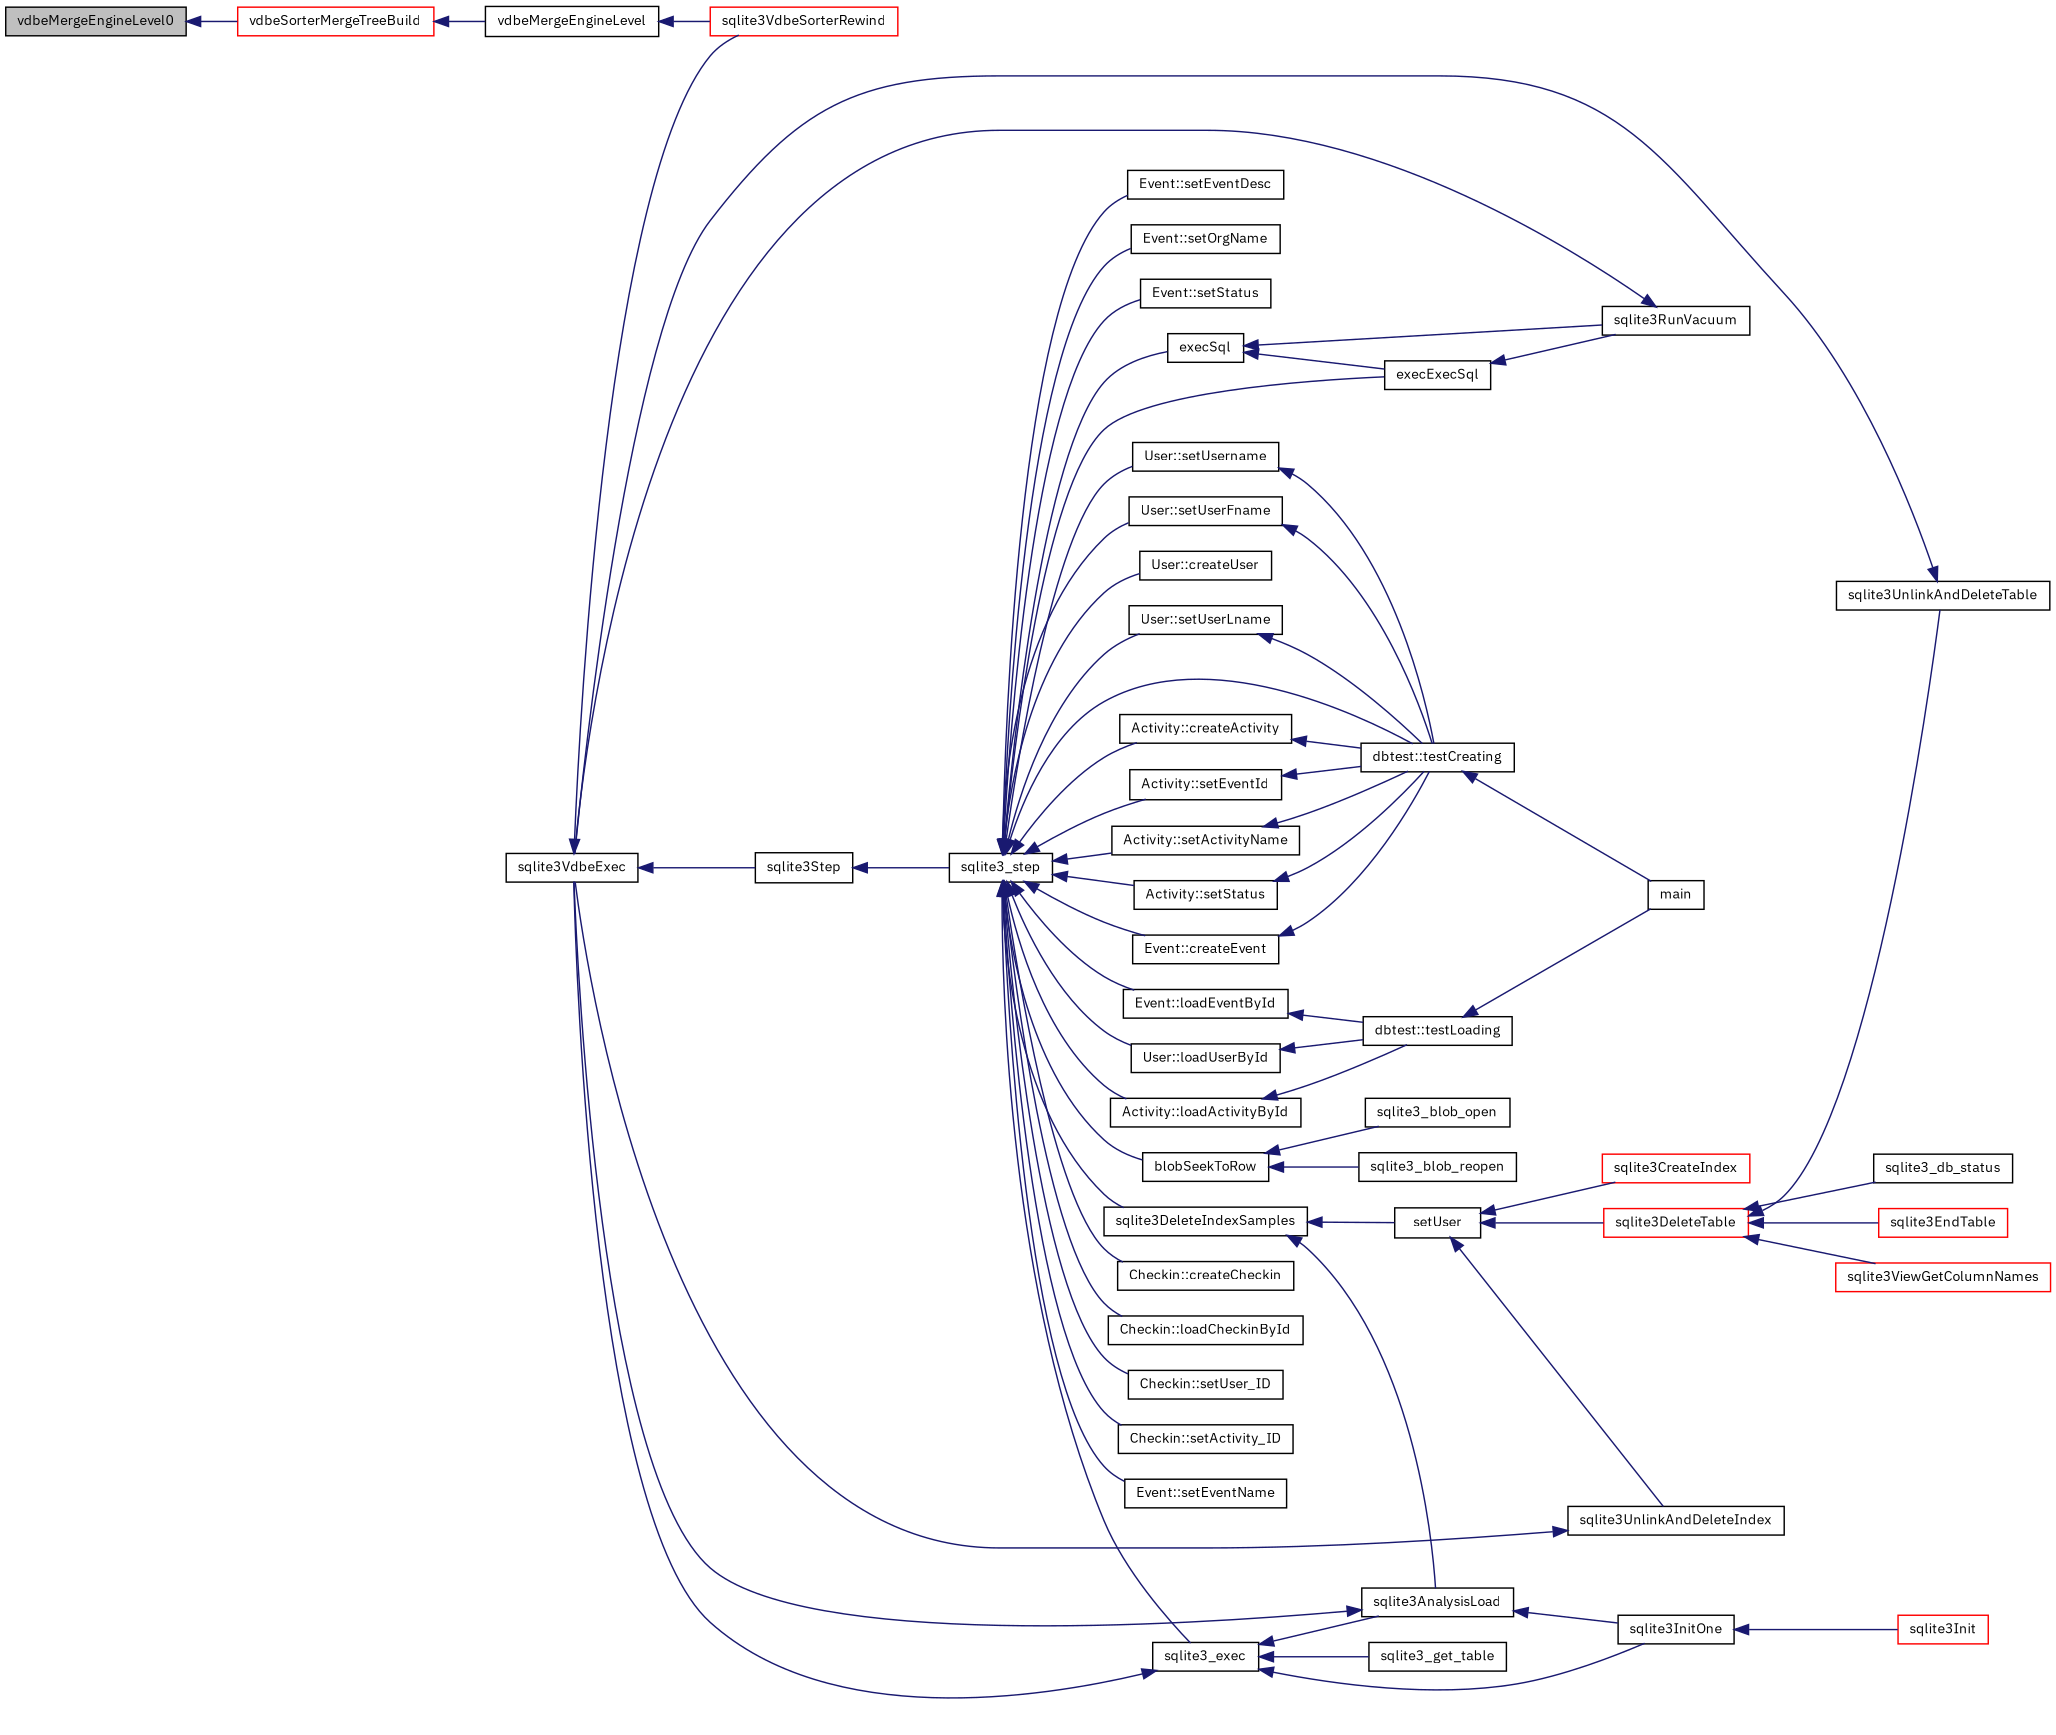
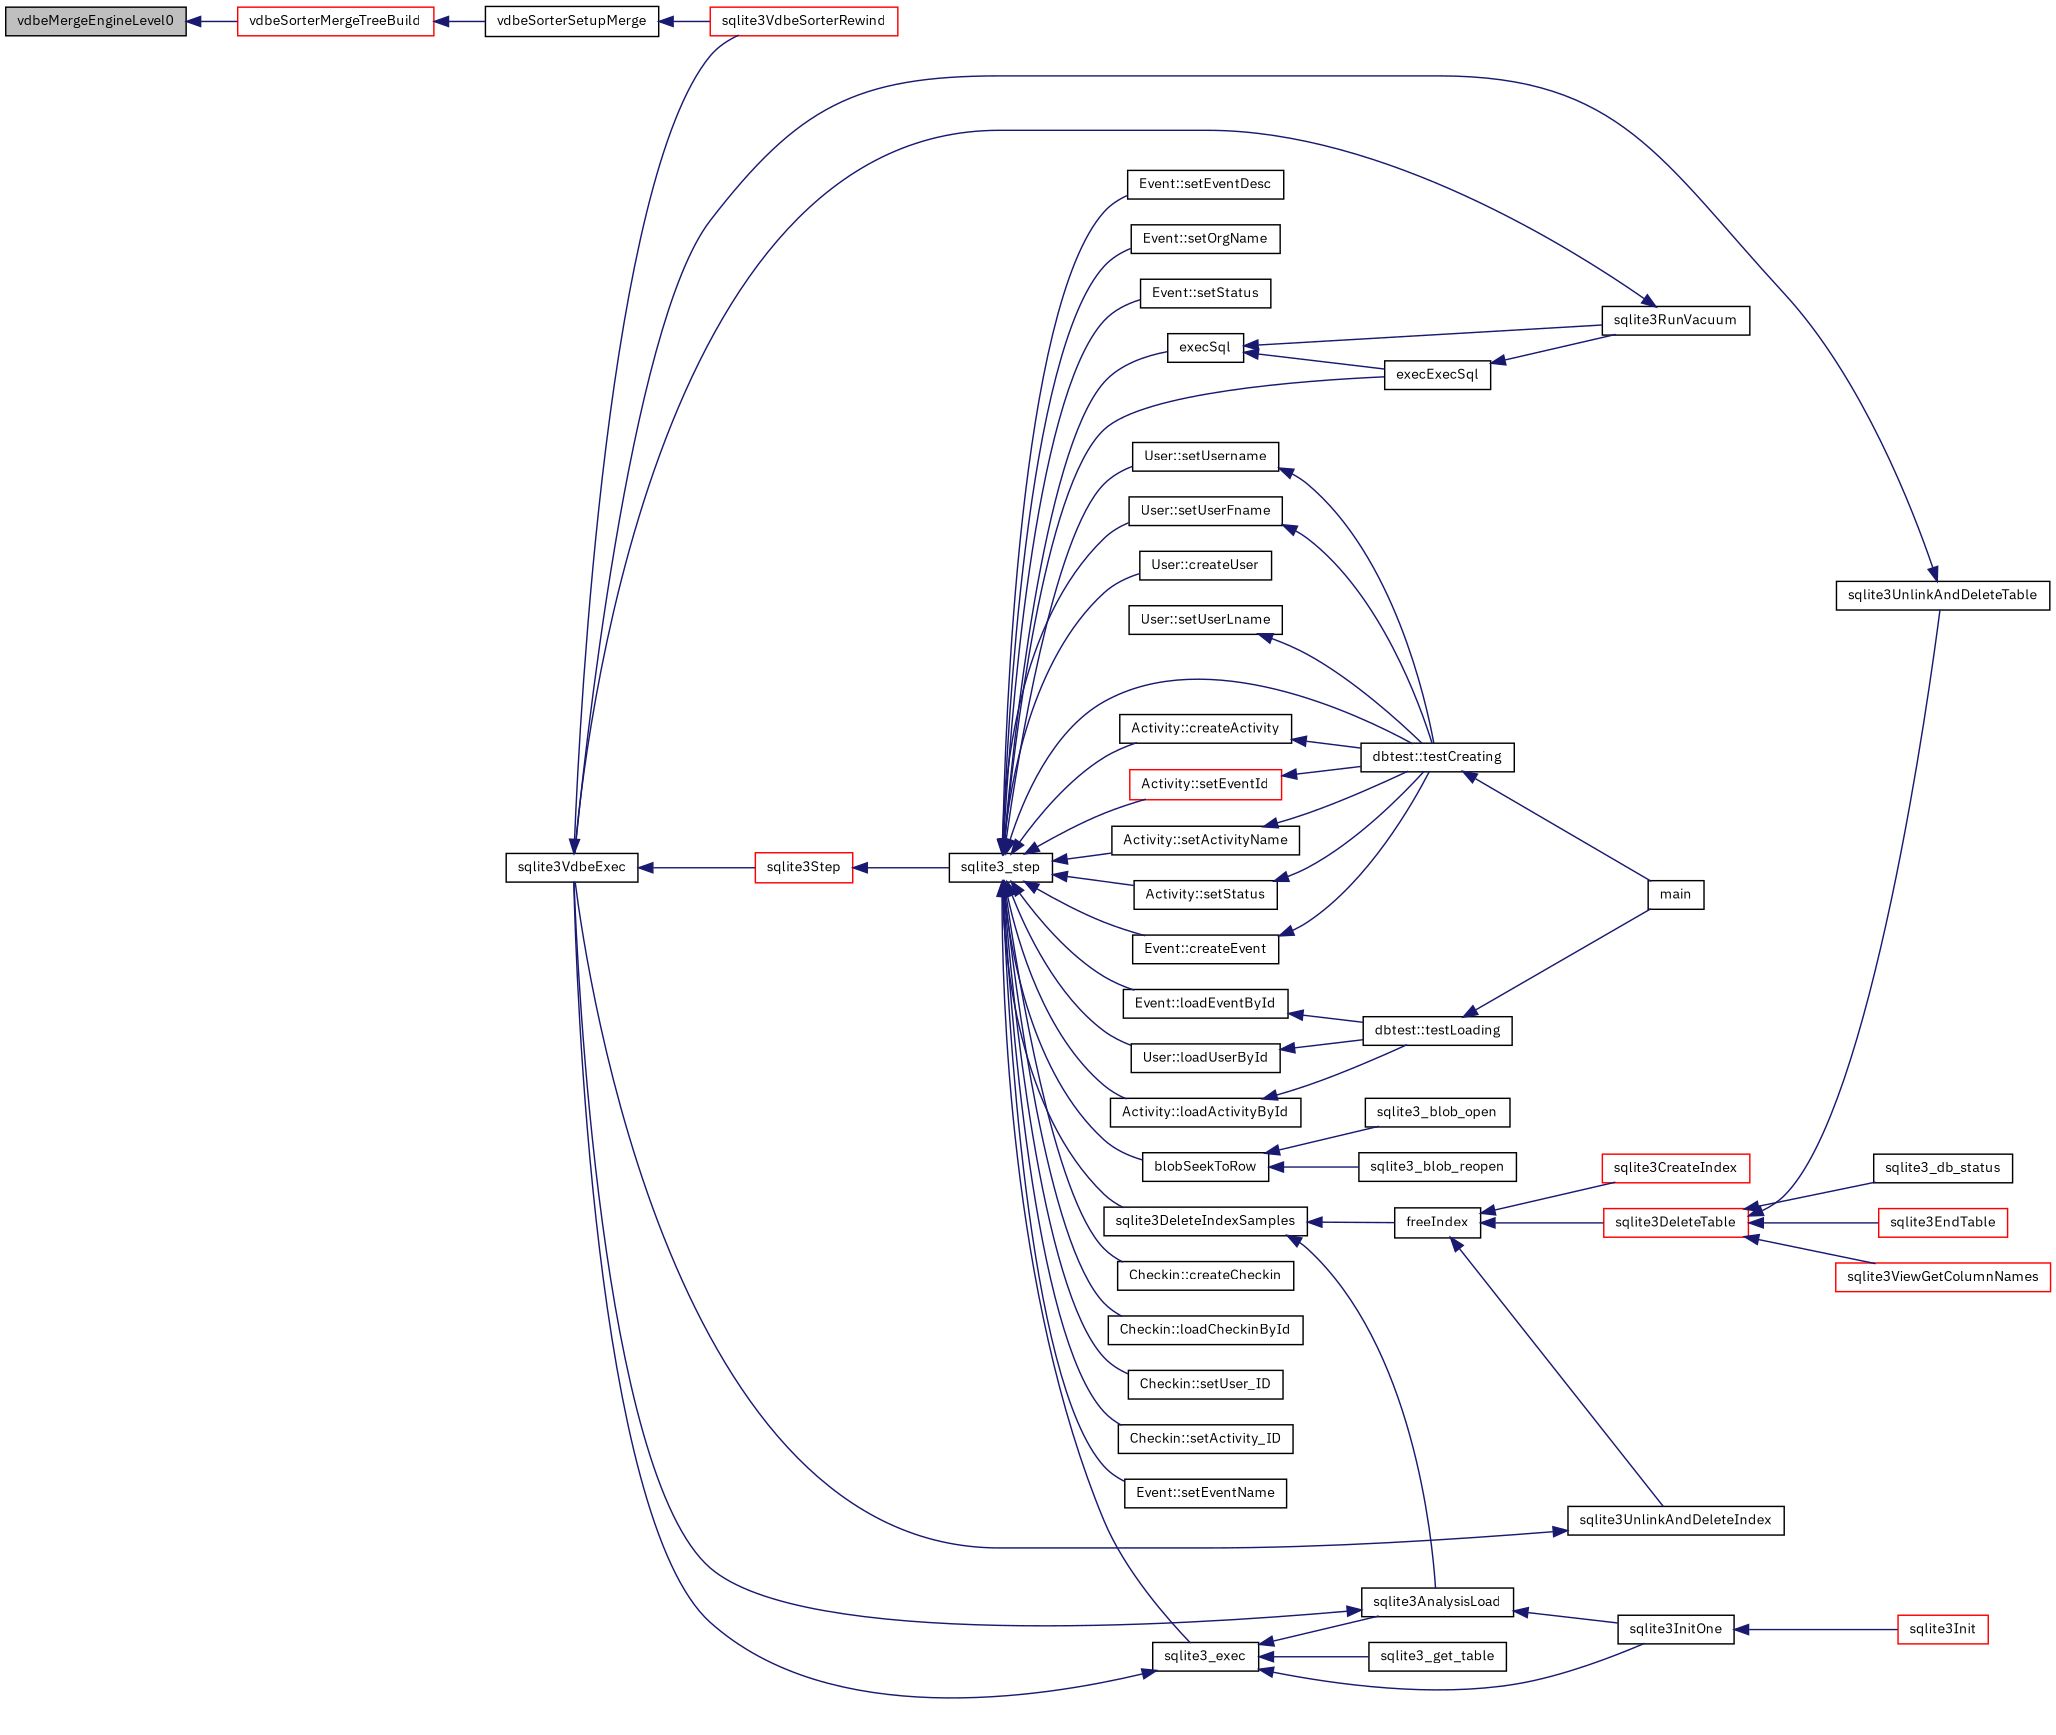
node "vdbeMergeEngineLevel": label "vdbeMergeEngineLevel" -> "vdbeSorterSetupMerge"
edge "User::setUserLname" -> "sqlite3_step": removed
node "Activity::setEventId": color black -> red
node "sqlite3Step": color black -> red
node "setUser": label "setUser" -> "freeIndex"
